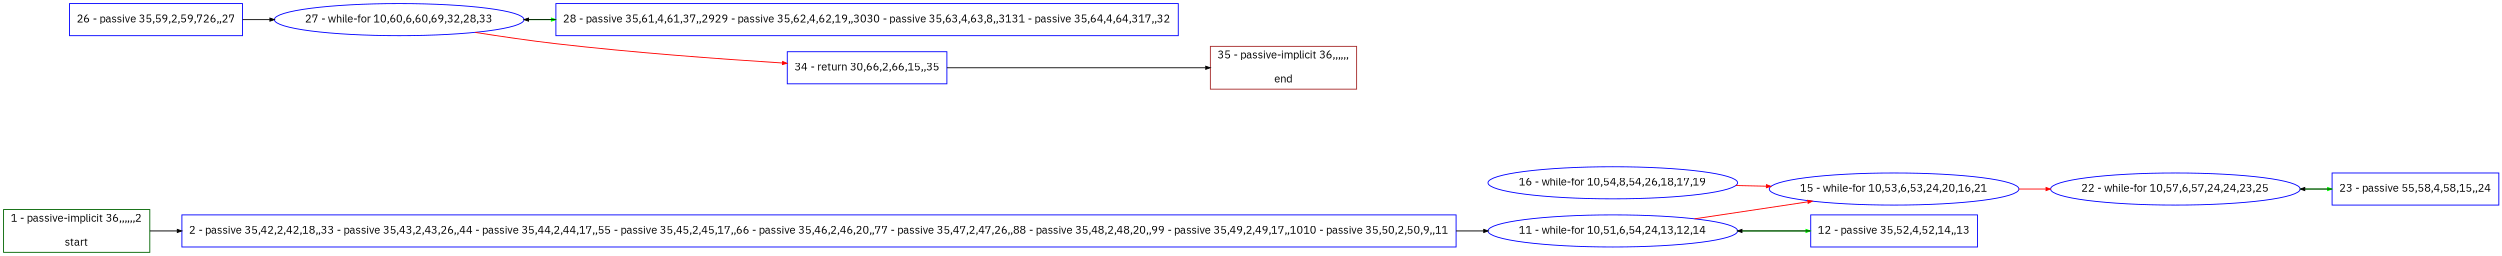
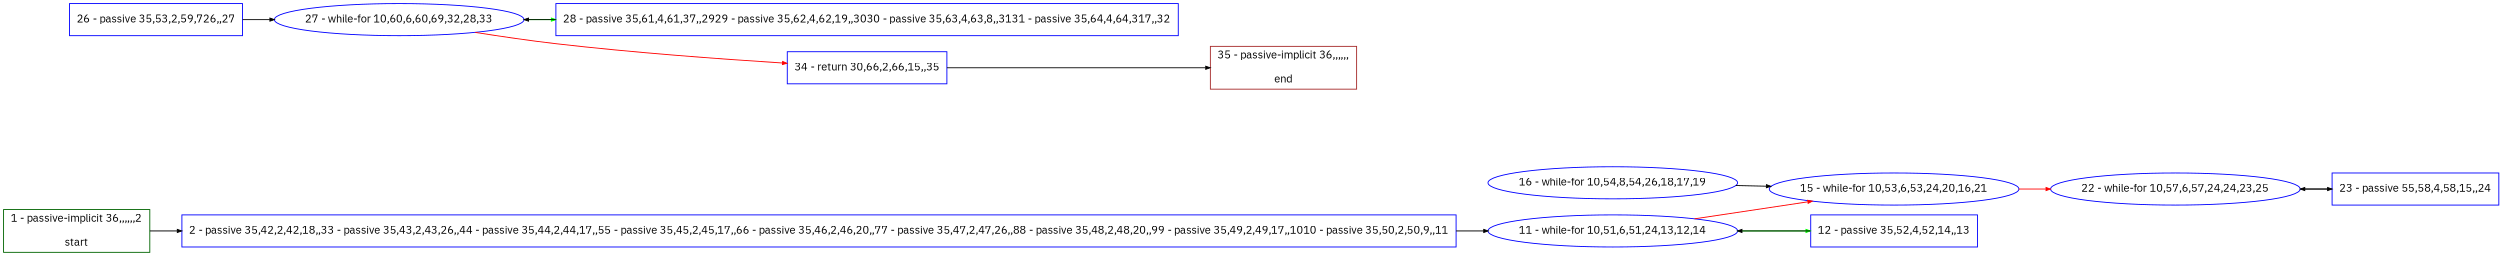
node "26 - passive 35,59,2,59,726,,27": label "26 - passive 35,59,2,59,726,,27" -> "26 - passive 35,53,2,59,726,,27"
edge "16 - while-for 10,54,8,54,26,18,17,19" -> "15 - while-for 10,53,6,53,24,20,16,21": color #ff0000 -> #000000
edge "22 - while-for 10,57,6,57,24,24,23,25" -> "23 - passive 55,58,4,58,15,,24": color #00ff00 -> #000000
node "11 - while-for 10,51,6,54,24,13,12,14": label "11 - while-for 10,51,6,54,24,13,12,14" -> "11 - while-for 10,51,6,51,24,13,12,14"
